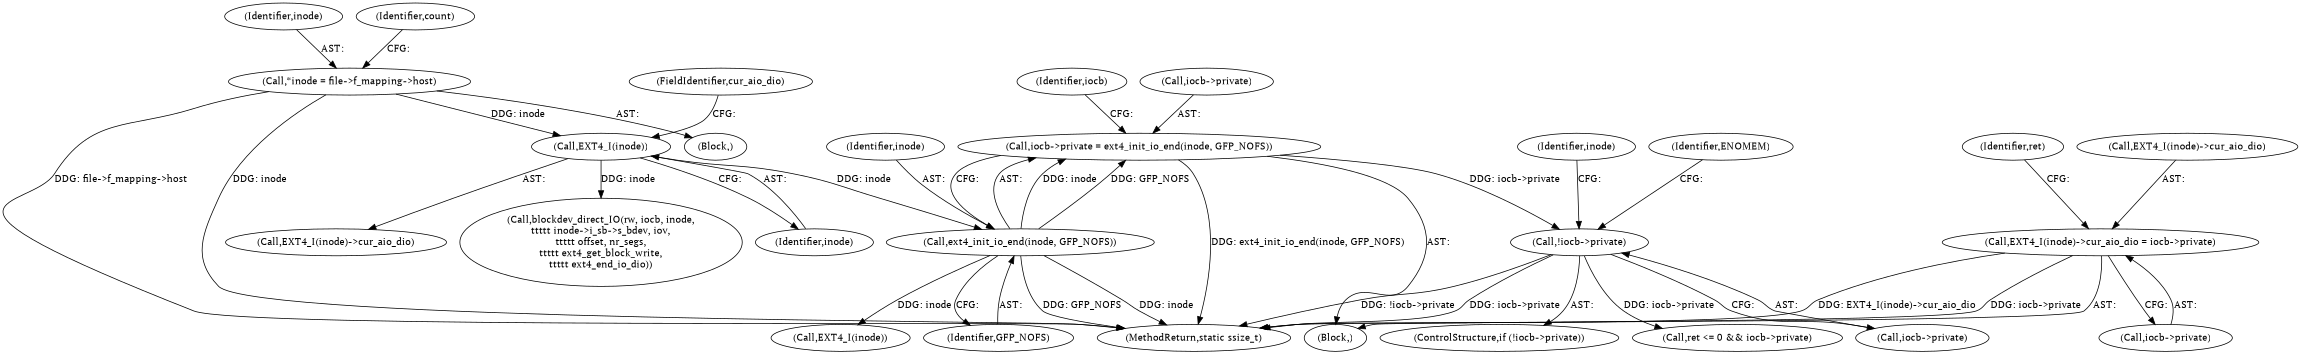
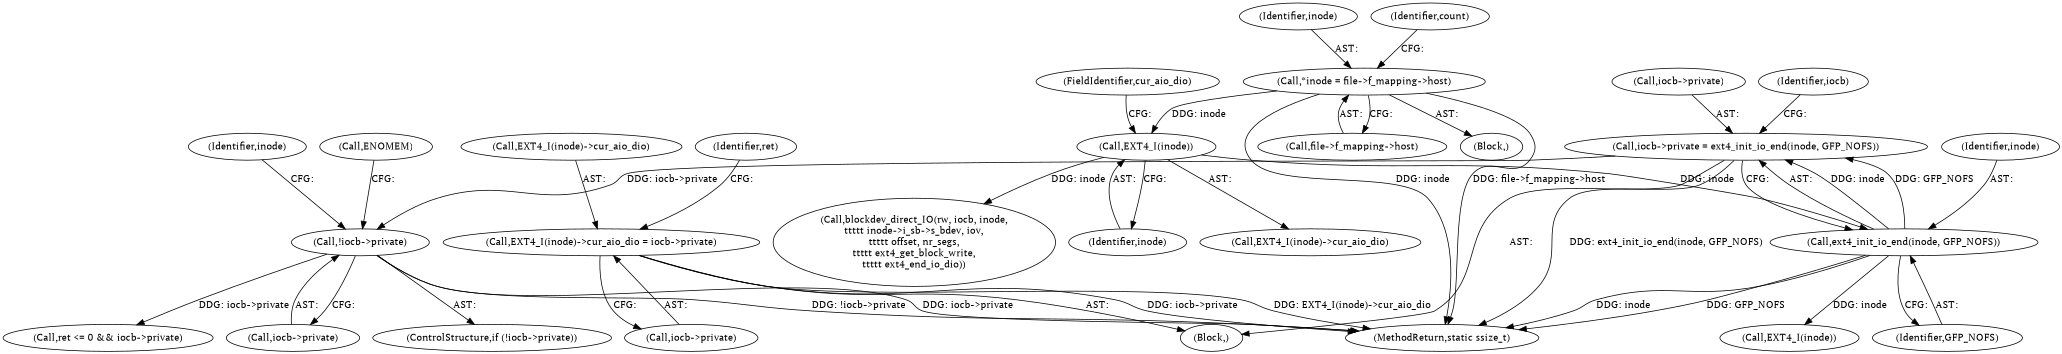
node "(Call,file->f_mapping->host)": added
node "(Identifier,ENOMEM)": label "(Identifier,ENOMEM)" -> "(Call,ENOMEM)"
